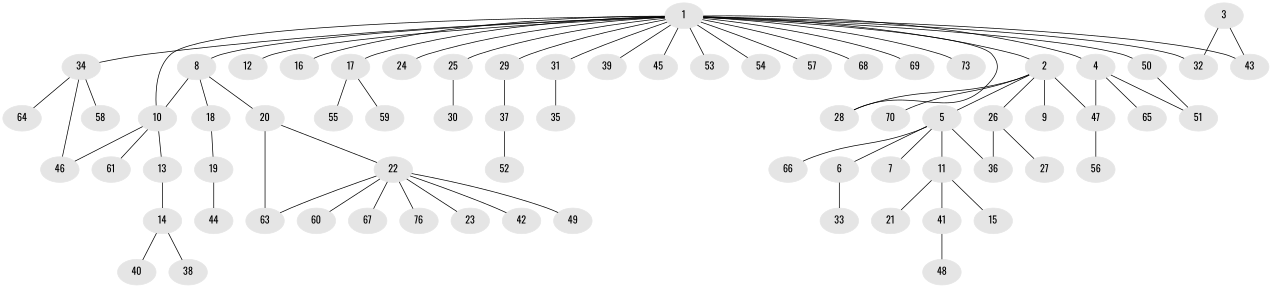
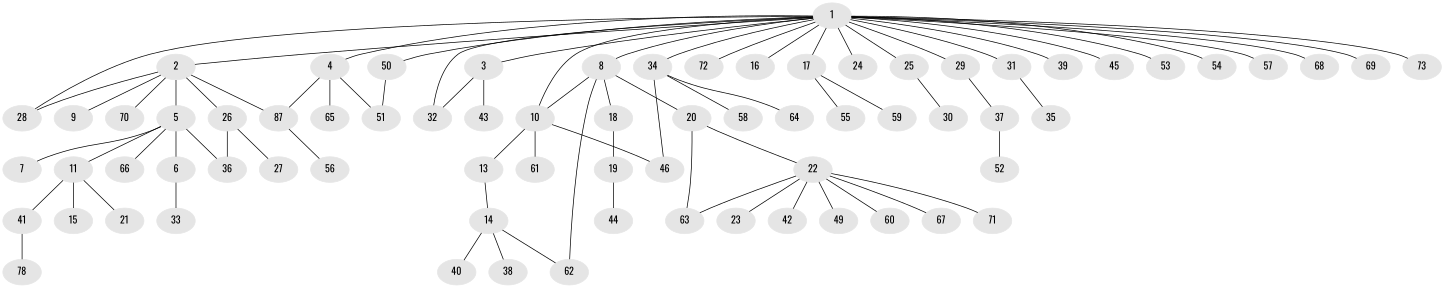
edge "1" -- "43": now "1" -- "3"
node "12": label "12" -> "72"
node "47": label "47" -> "87"
node "76": label "76" -> "71"
node "62": added
node "48": label "48" -> "78"
